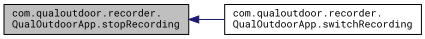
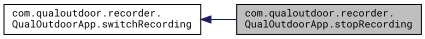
edge "com.qualoutdoor.recorder. QualOutdoorApp.switchRecording" -> "com.qualoutdoor.recorder. QualOutdoorApp.stopRecording": reversed
